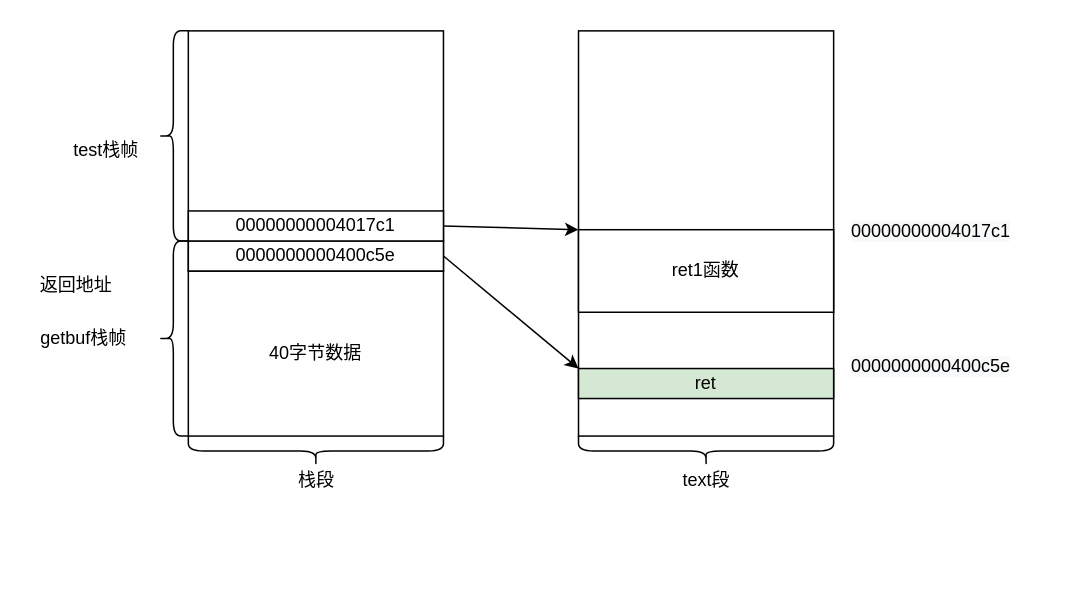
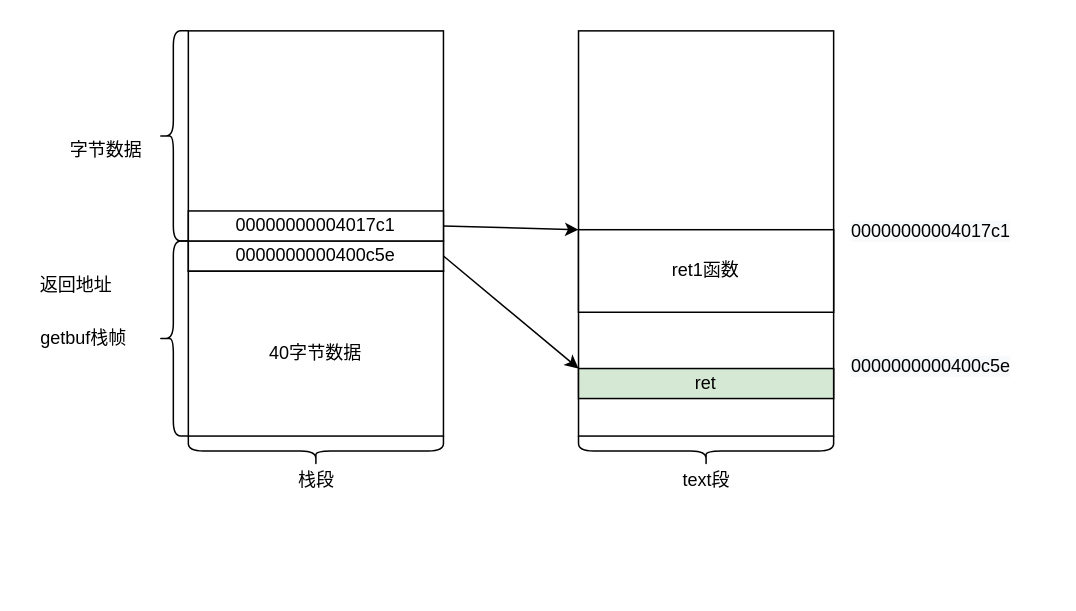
node "test栈帧": label "test栈帧" -> "字节数据"
